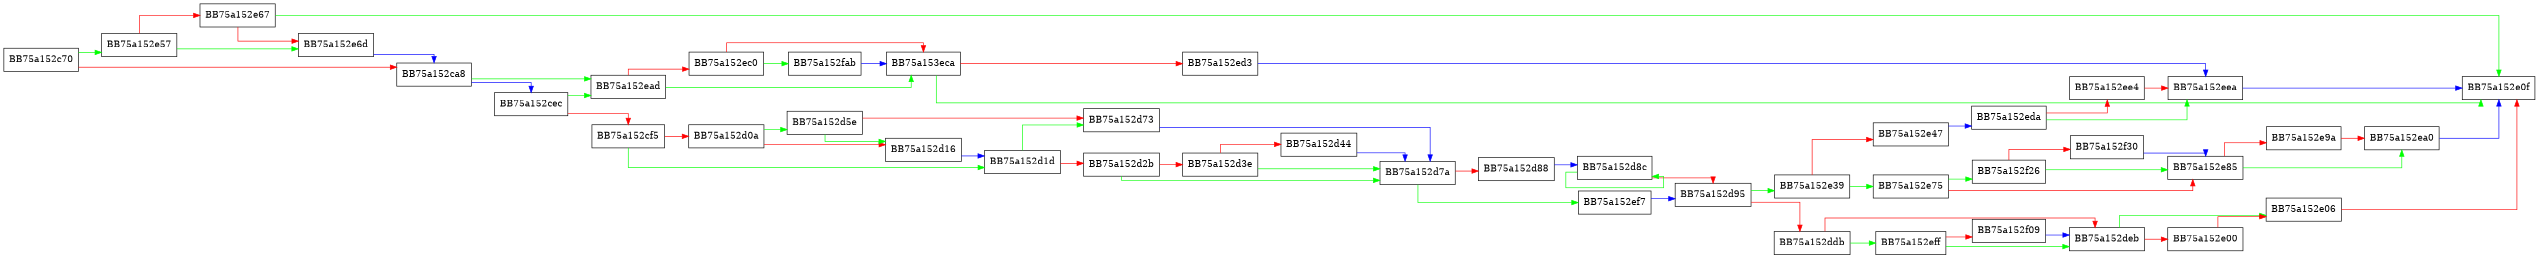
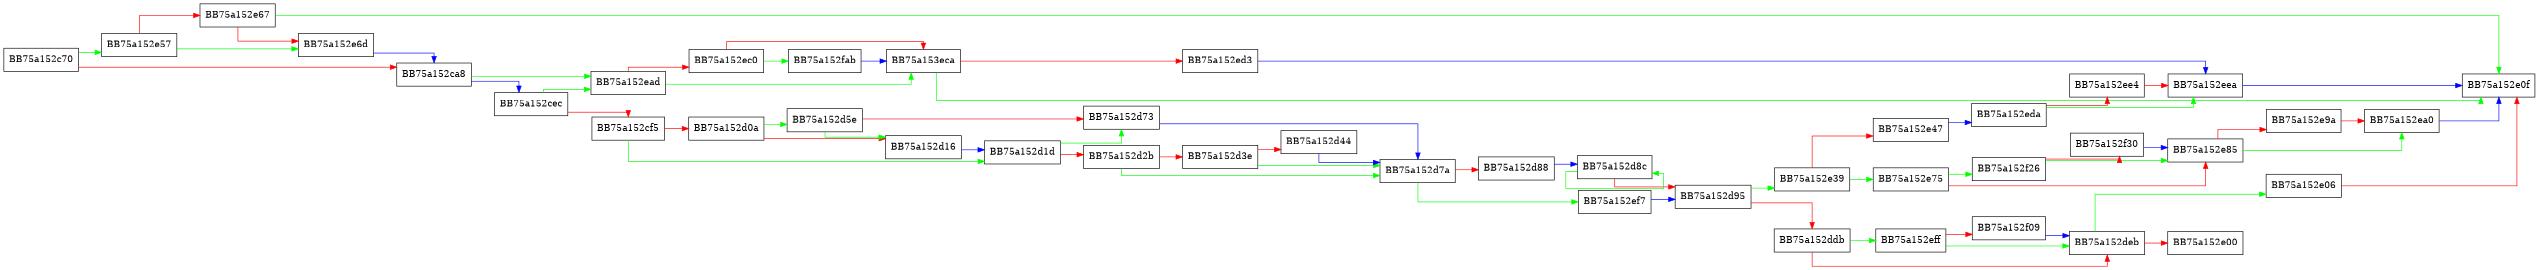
edge "BB75a152e00" -> "BB75a152e06": removed
